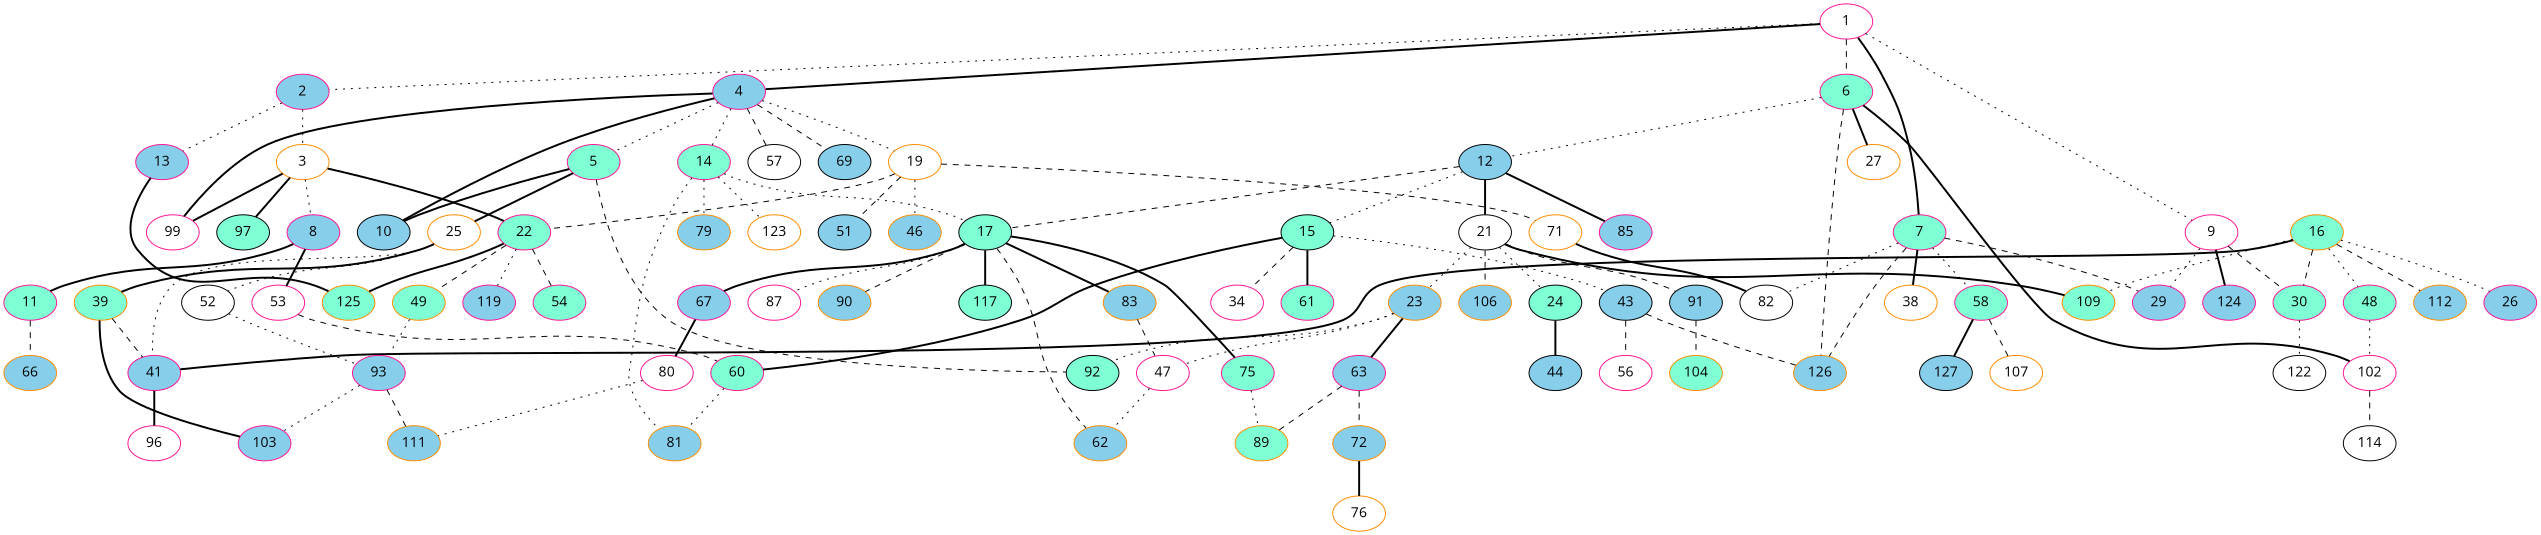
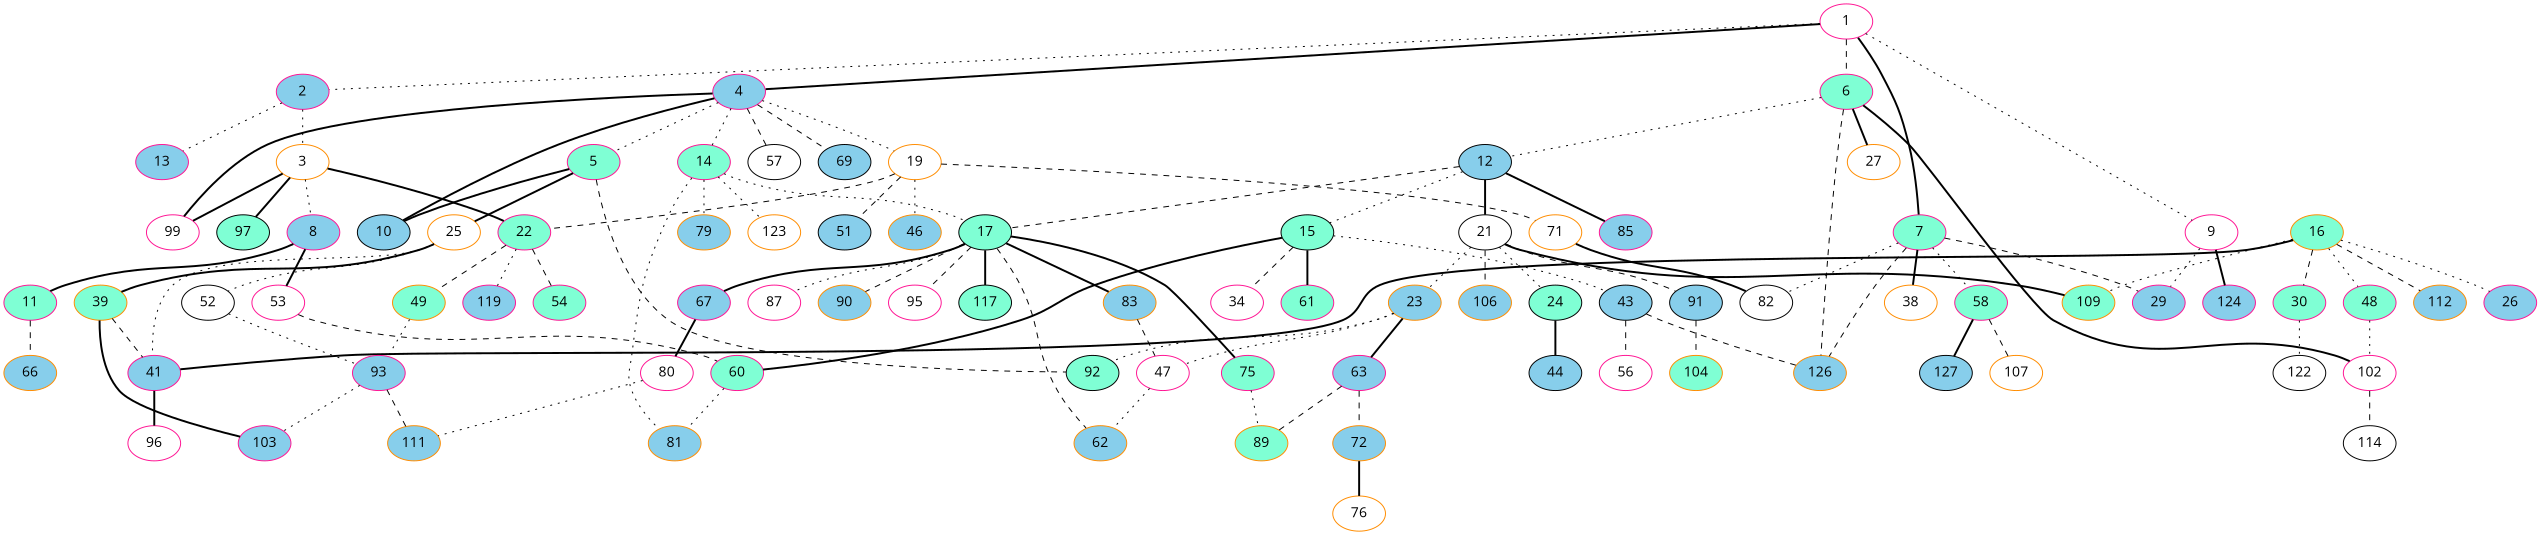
edge "9" -- "30": removed
node "125": removed
node "95": added
